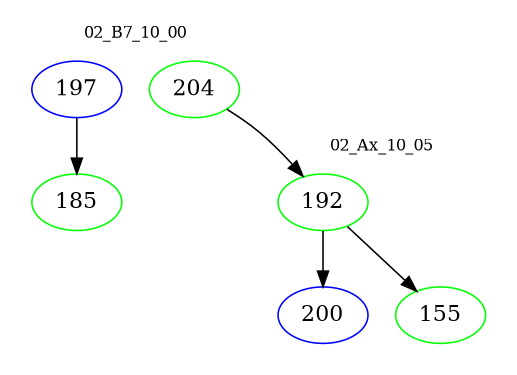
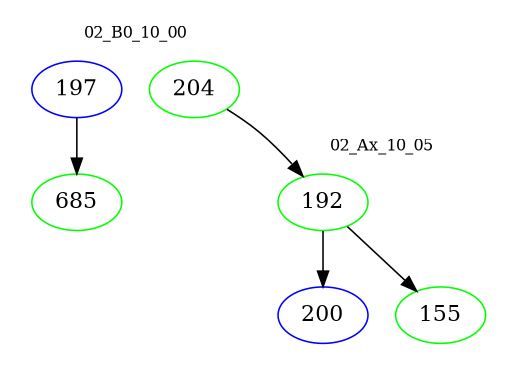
cluster "02_B7_10_00": label "02_B7_10_00" -> "02_B0_10_00"
node "185": label "185" -> "685"
